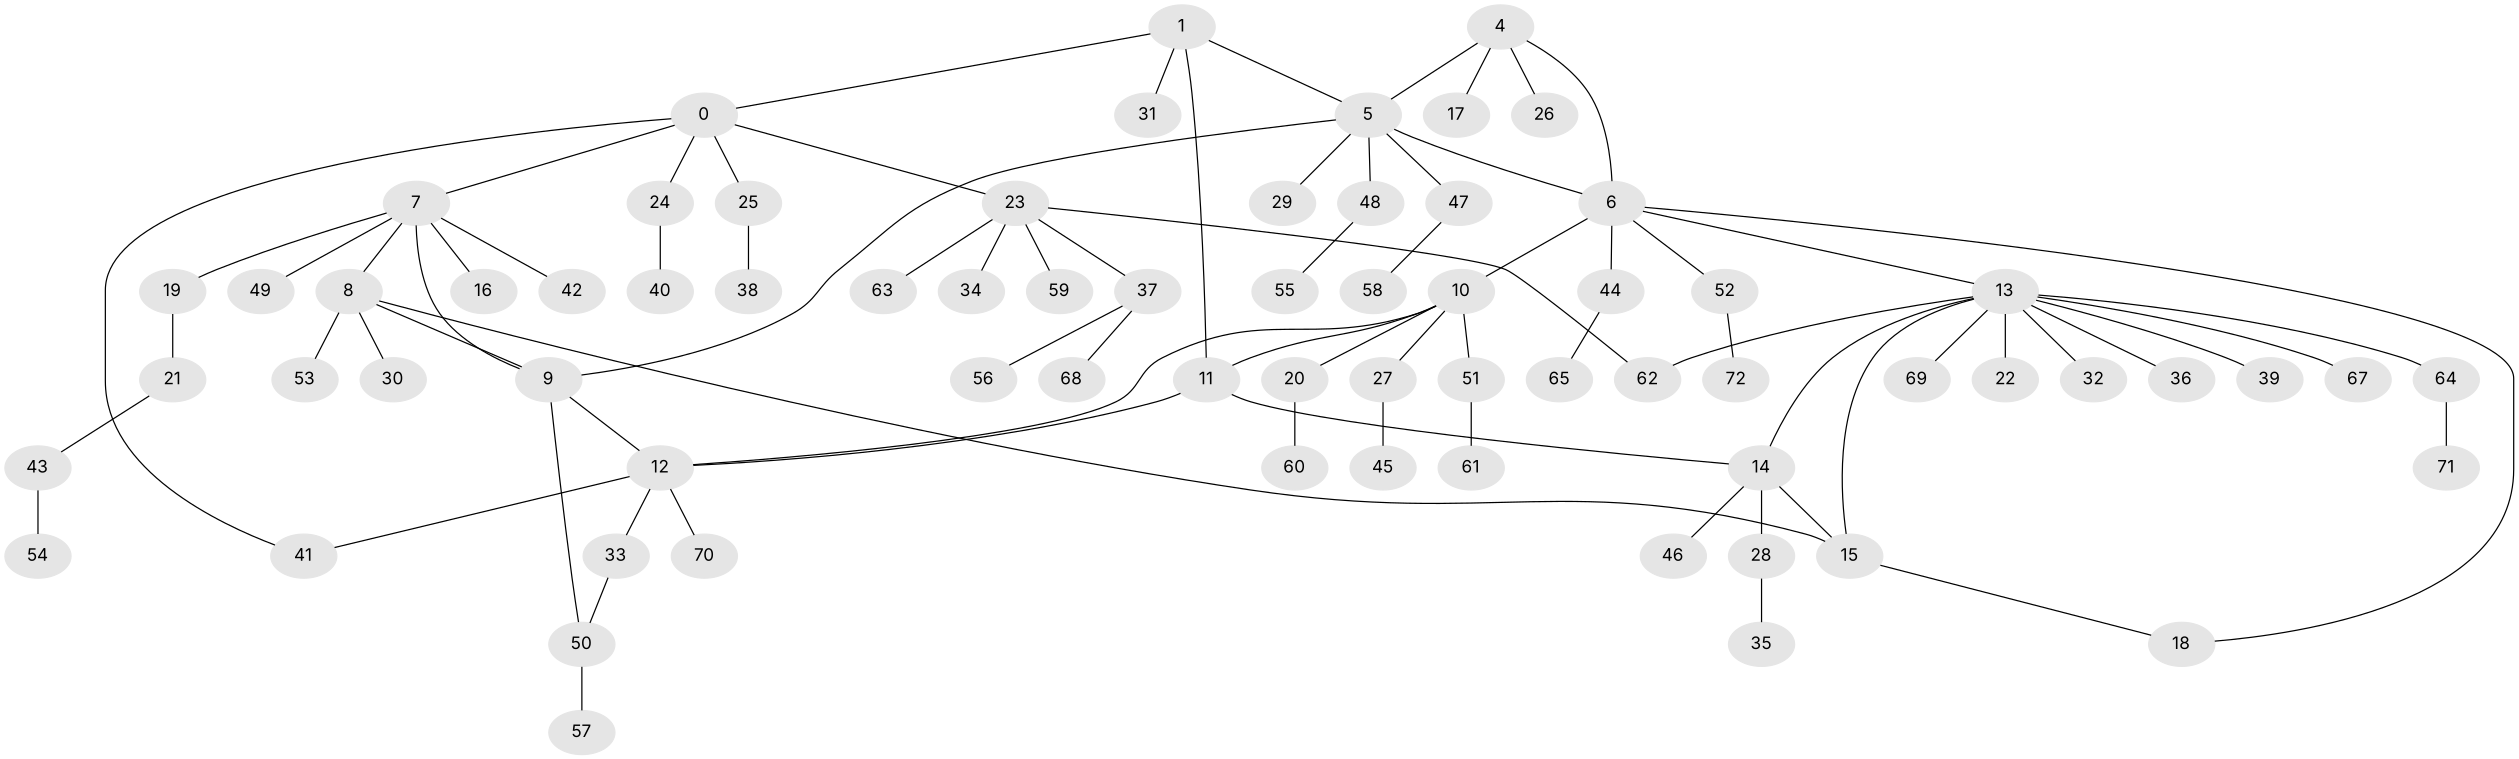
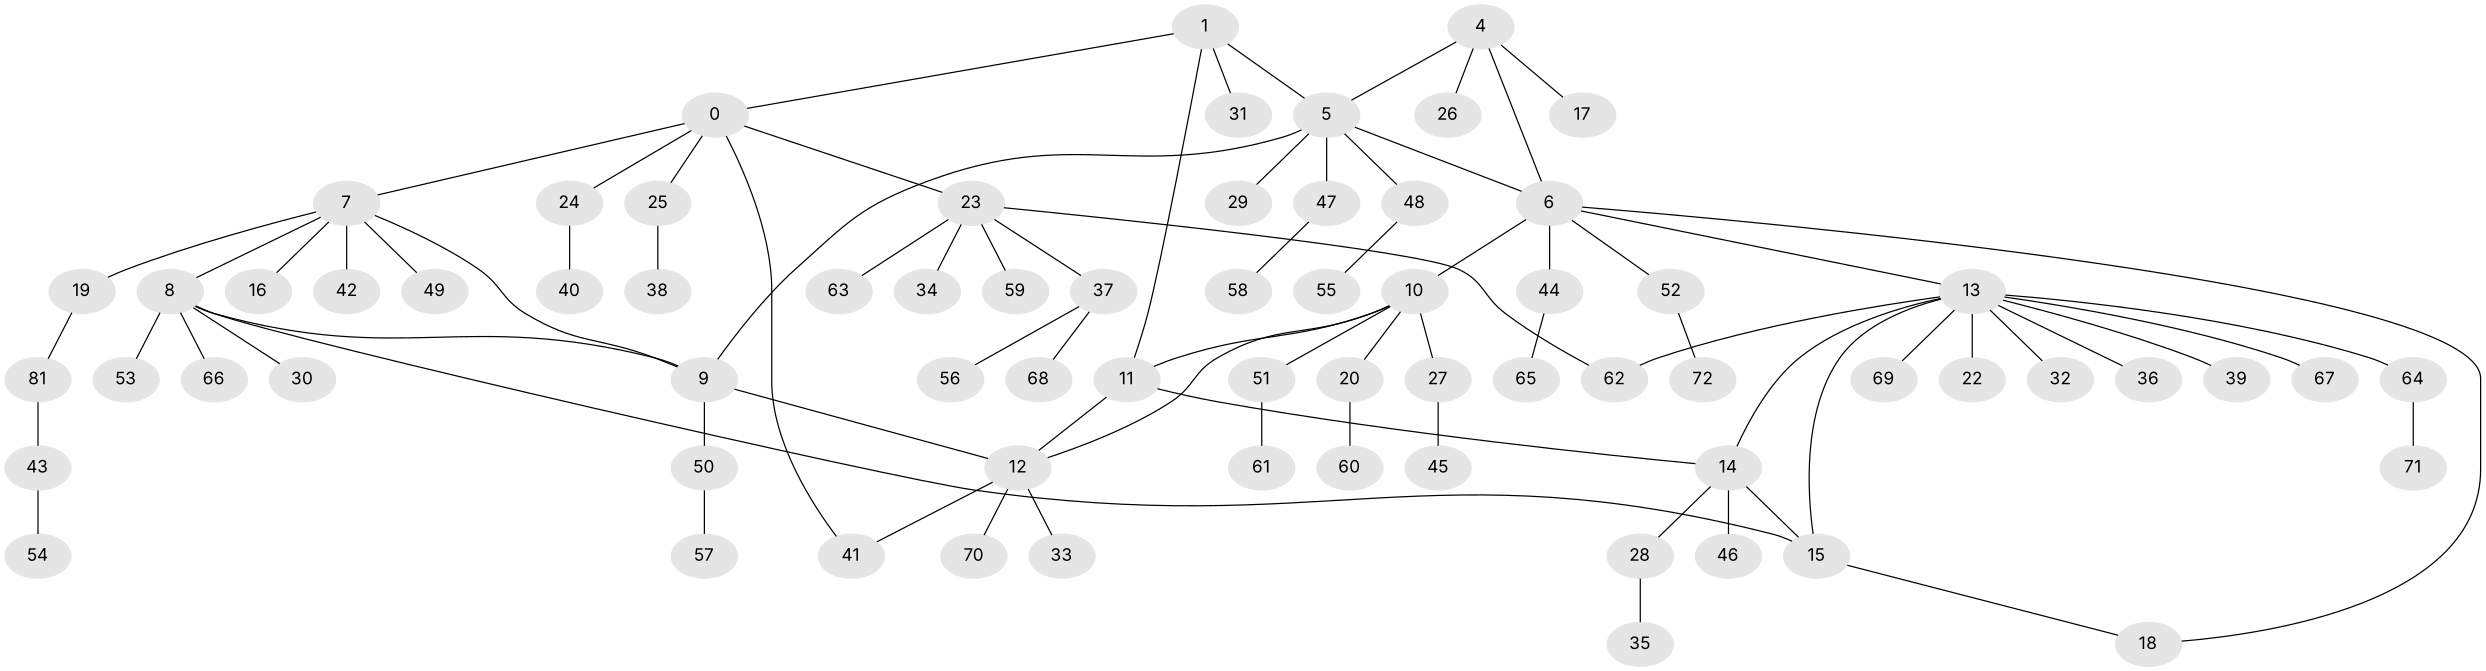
node "21": label "21" -> "81"
node "66": added
edge "33" -- "50": removed
